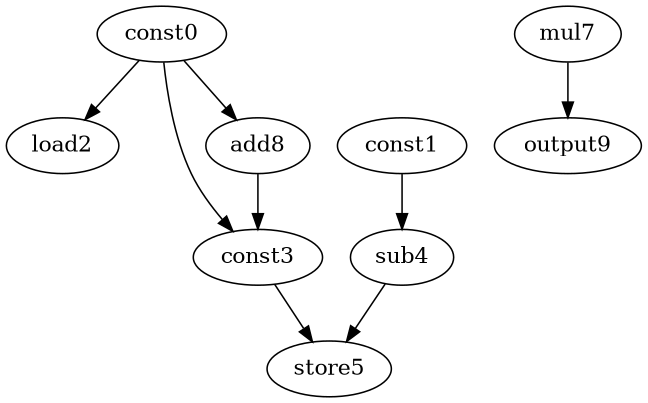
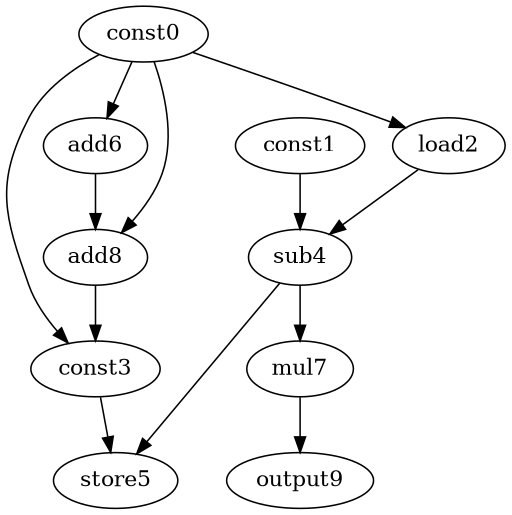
node "add6": added
edge "load2" -> "sub4": added
edge "sub4" -> "mul7": added
